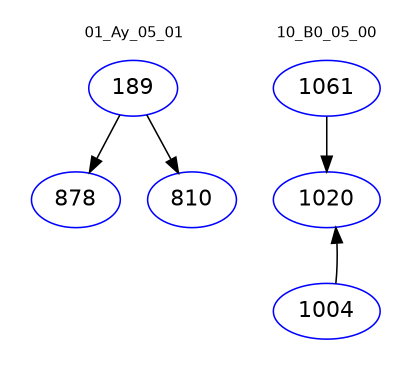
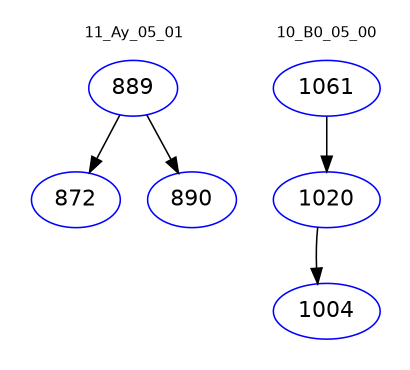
cluster "01_Ay_05_01": label "01_Ay_05_01" -> "11_Ay_05_01"
node "189": label "189" -> "889"
node "878": label "878" -> "872"
node "810": label "810" -> "890"
edge "1004" -> "1020": reversed
